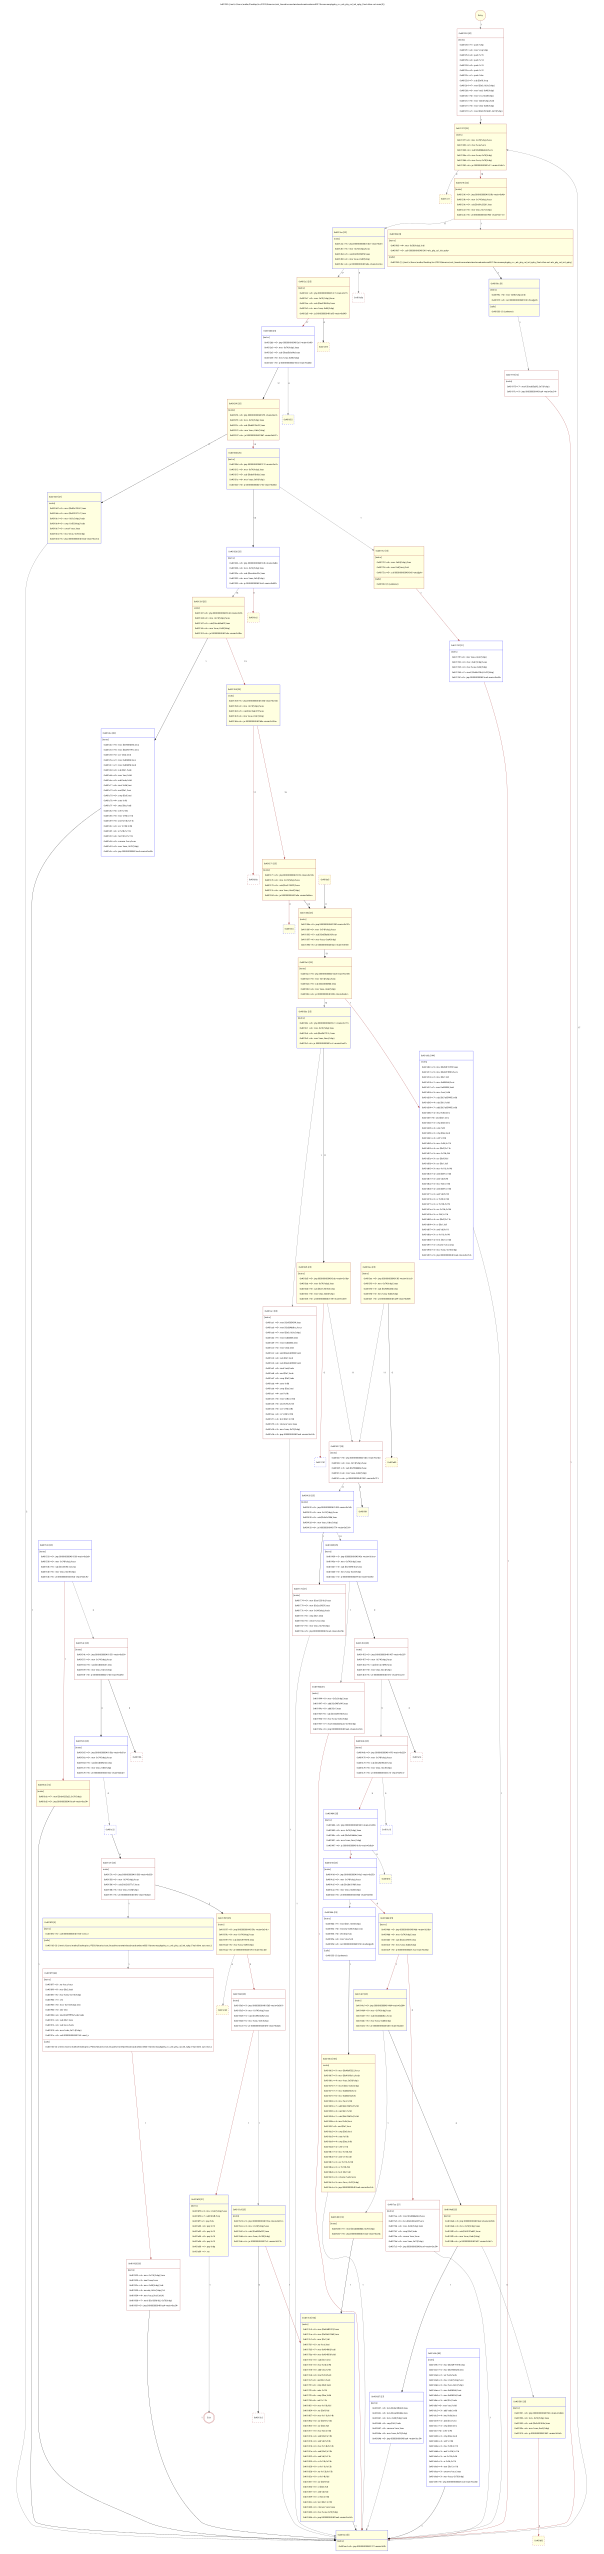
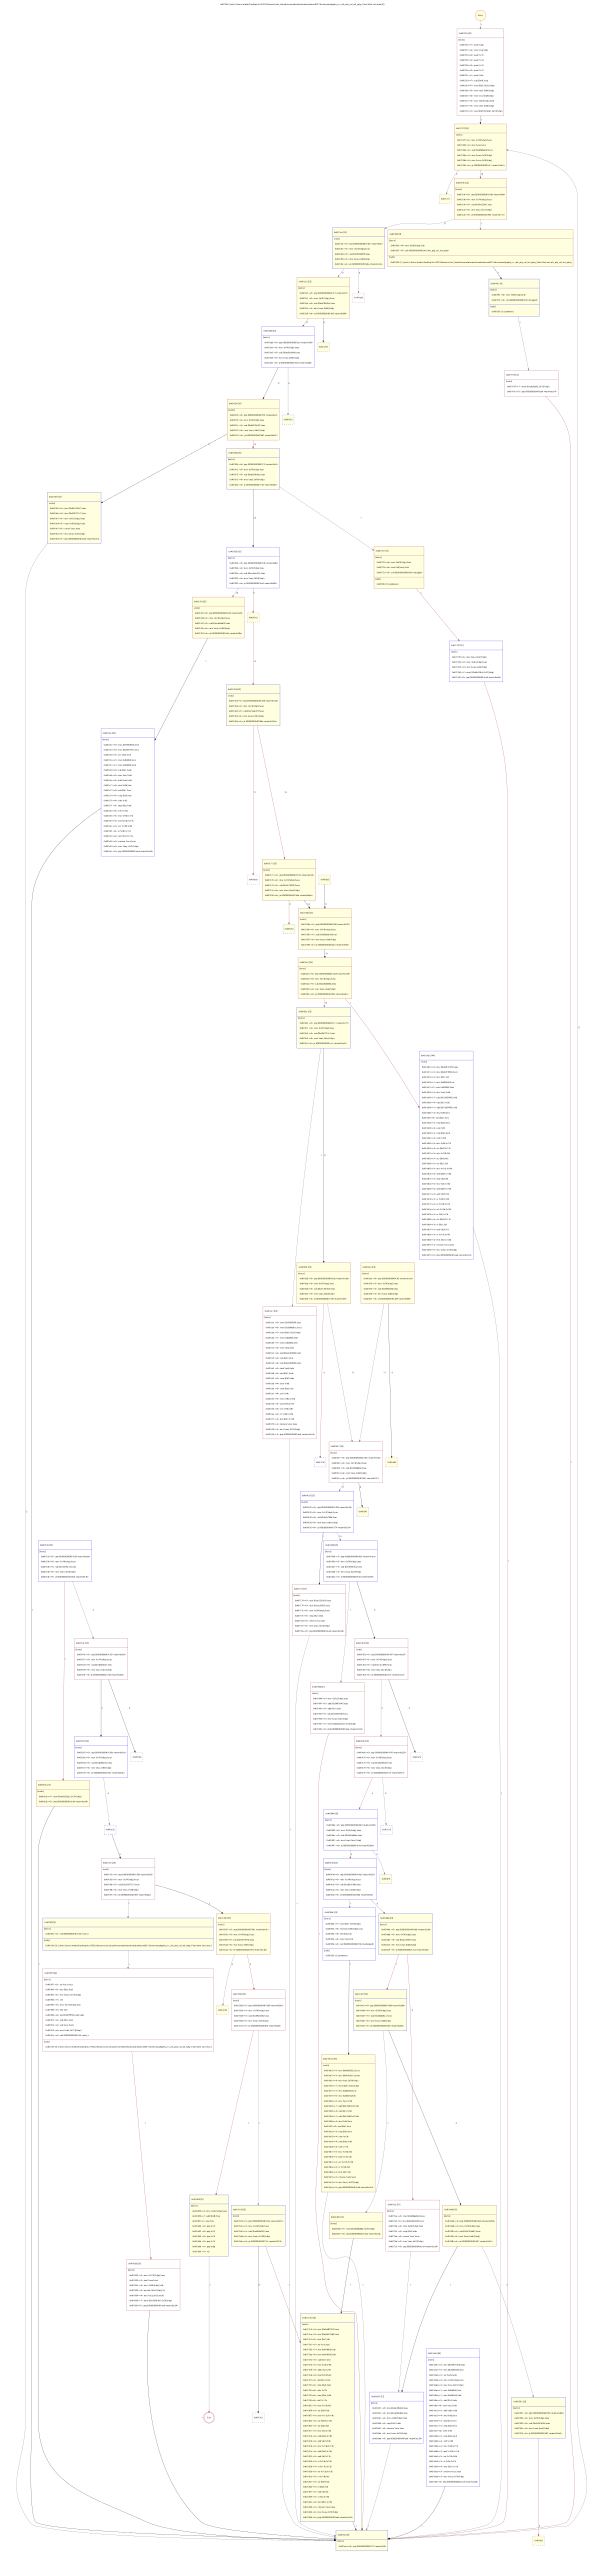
edge "0x40133f [25]" -> "0x401358 [25]": now "0x4016e2" -> "0x401358 [25]"
edge "0x4017aa [27]" -> "0x401ea4 [5]": now "0x4017aa [27]" -> "0x401637 [27]"
